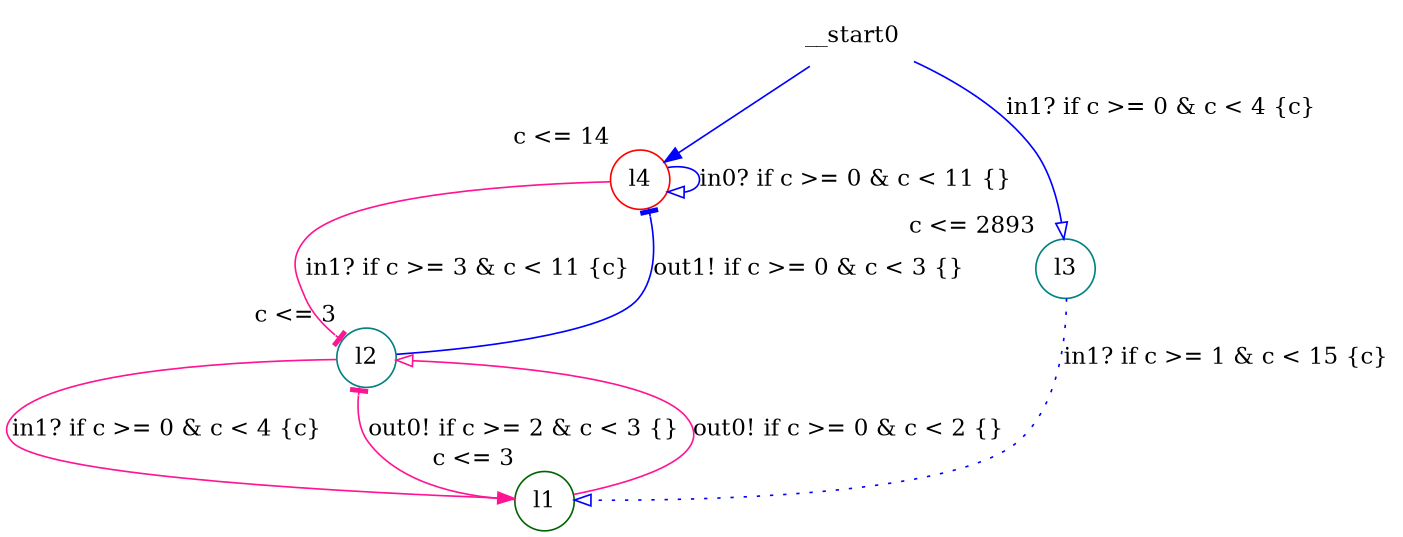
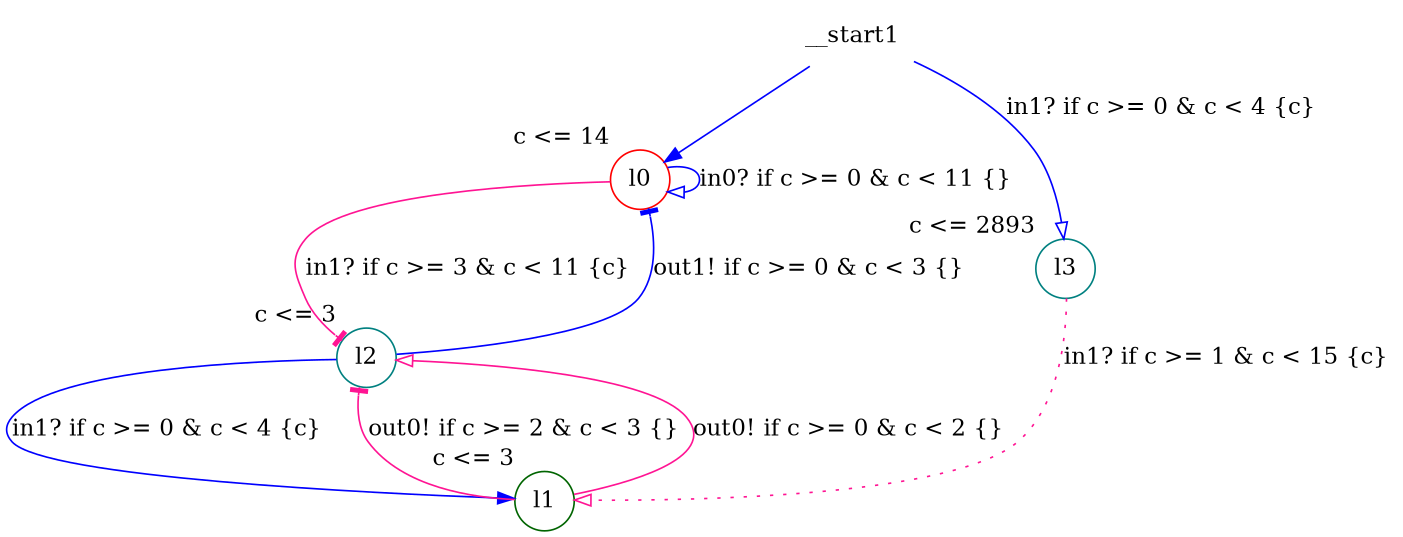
node "__start0": label "__start0" -> "__start1"
node "l4 c <= 14": label "l4 c <= 14" -> "l0 c <= 14"
edge "l2 c <= 3" -> "l1 c <= 3": color deeppink -> blue
edge "l3 c <= 2893" -> "l1 c <= 3": color blue -> deeppink
